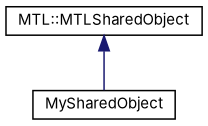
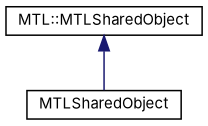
node "MySharedObject": label "MySharedObject" -> "MTLSharedObject"
